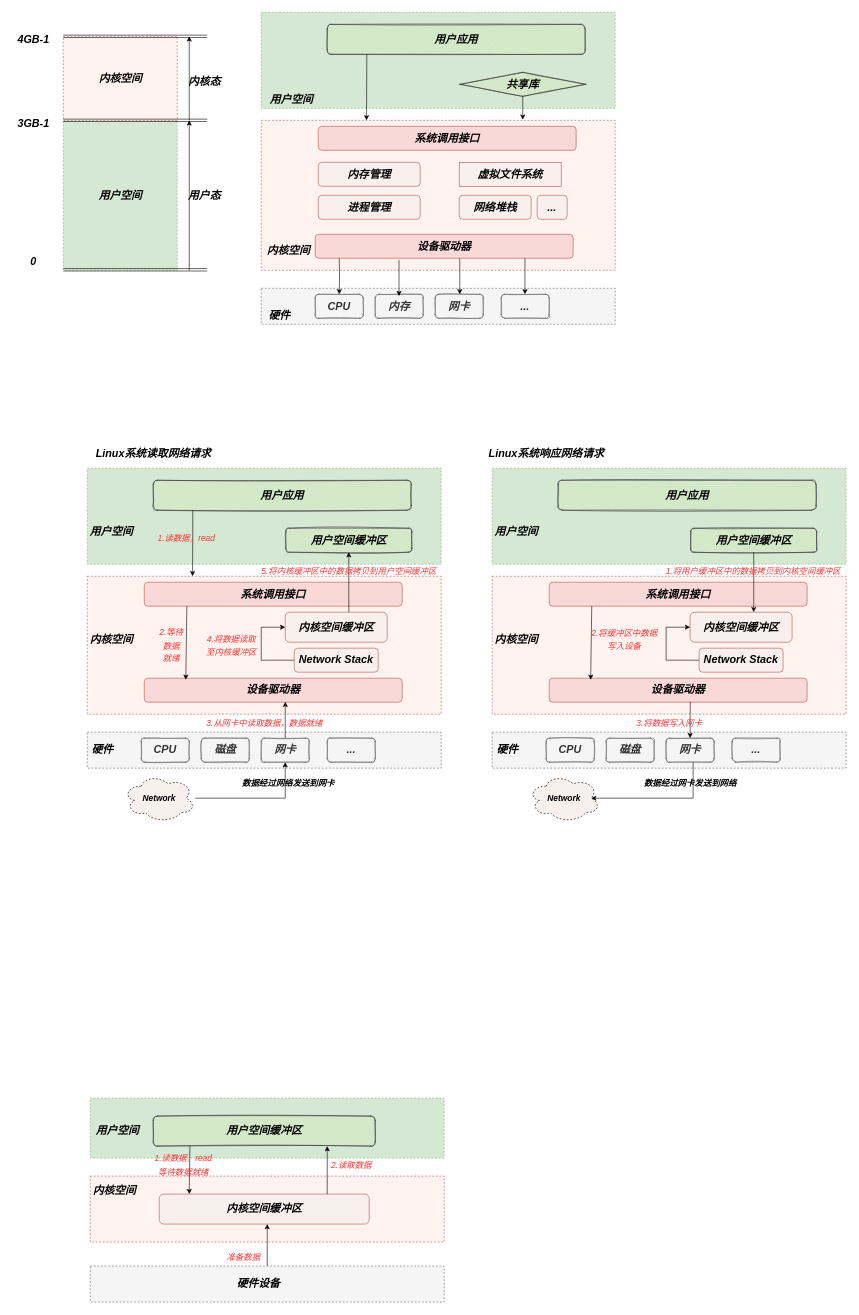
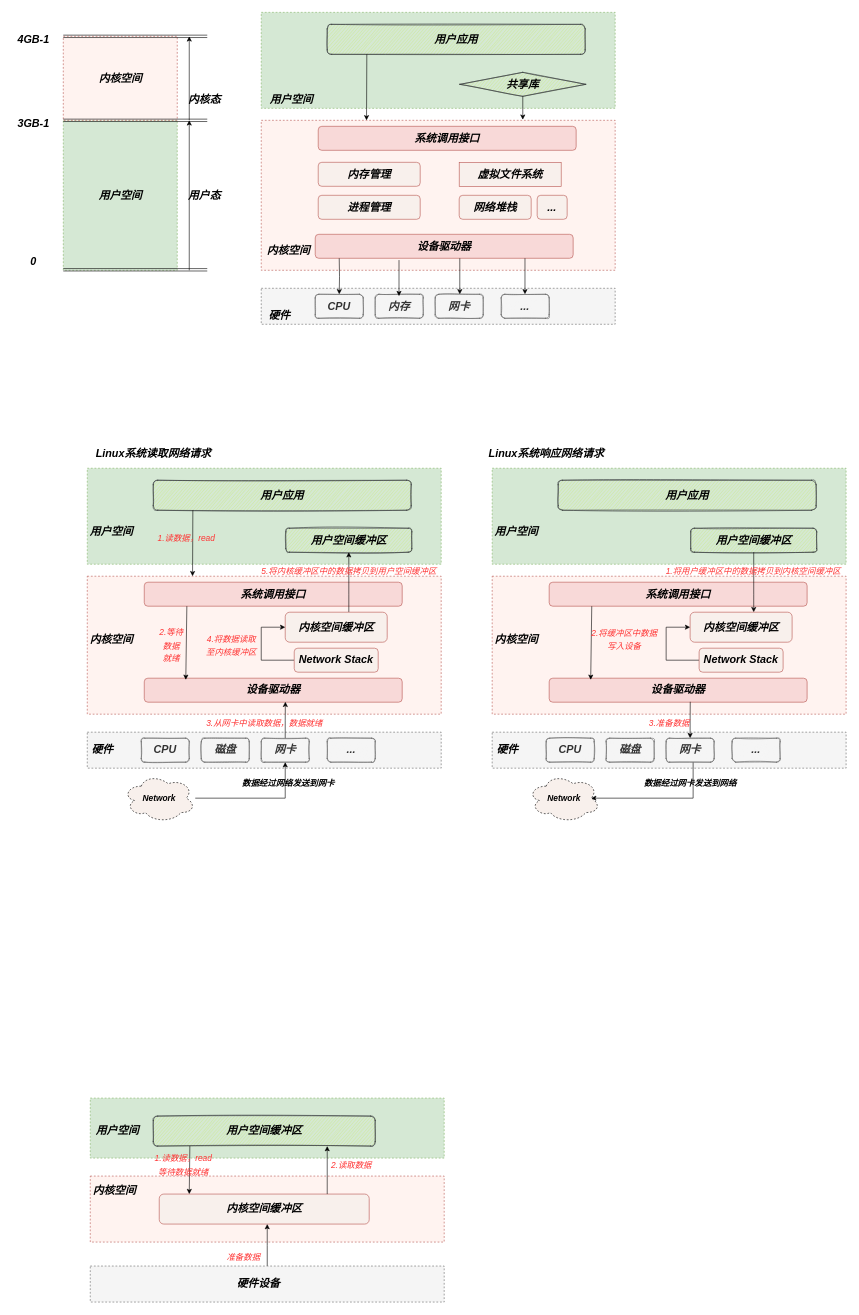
node "内核态": moved (204, 81) -> (204, 99)
node "3.将数据写入网卡": label "3.将数据写入网卡" -> "3.准备数据"
